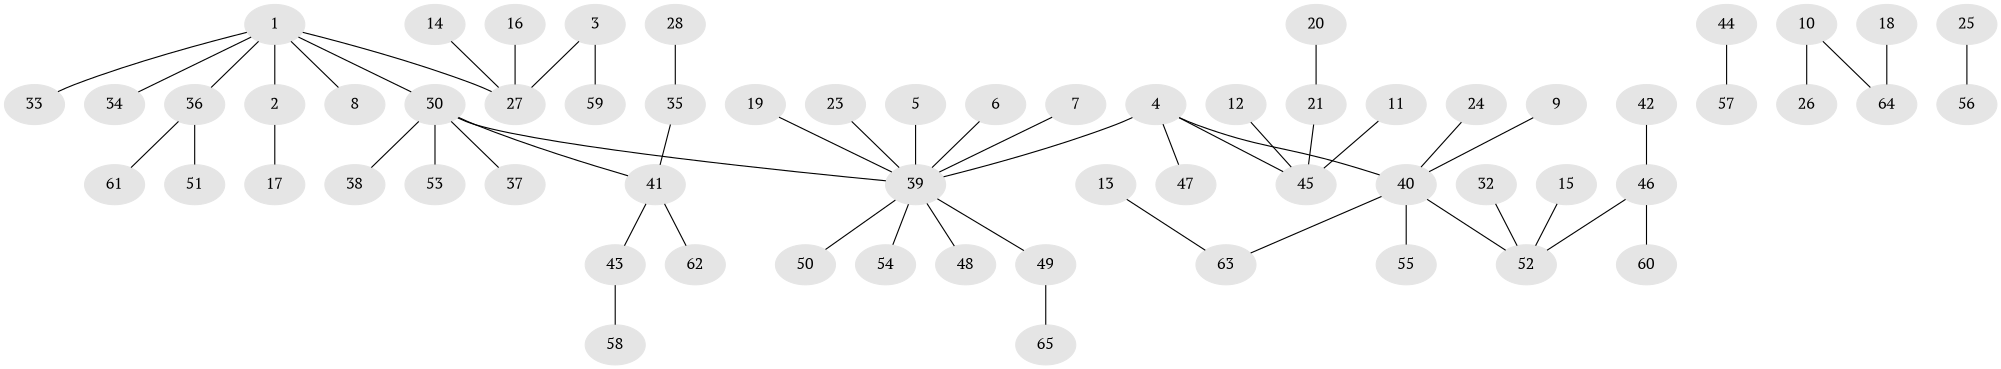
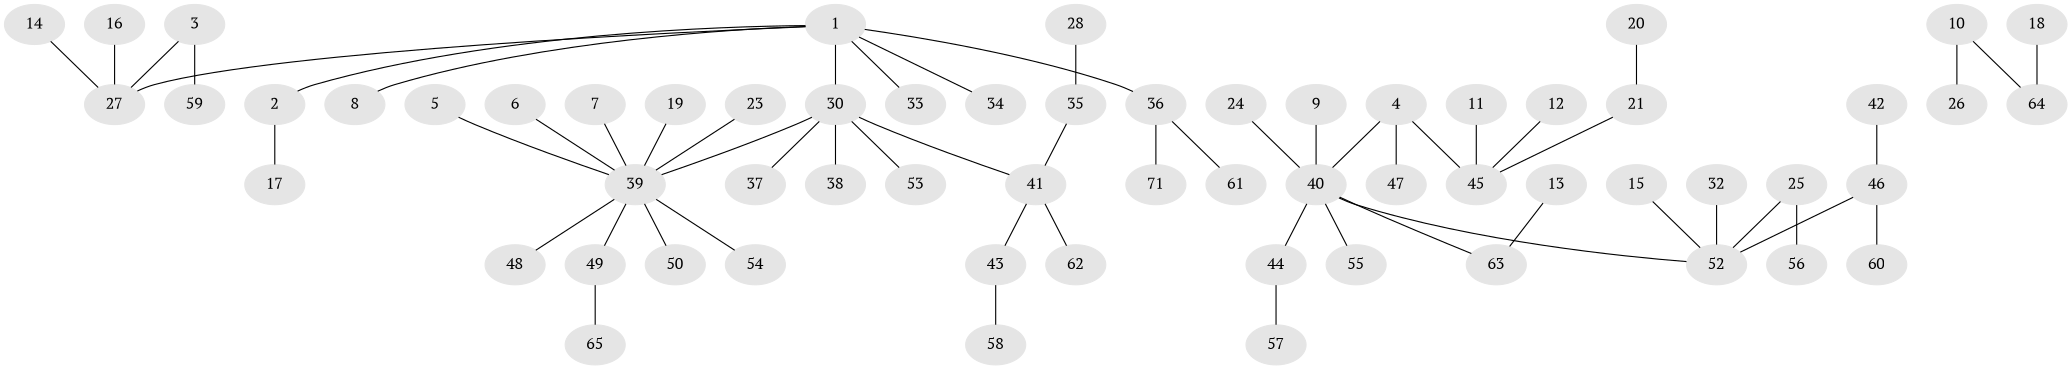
edge "4" -- "39": removed
node "51": label "51" -> "71"
edge "40" -- "44": added
edge "25" -- "52": added
